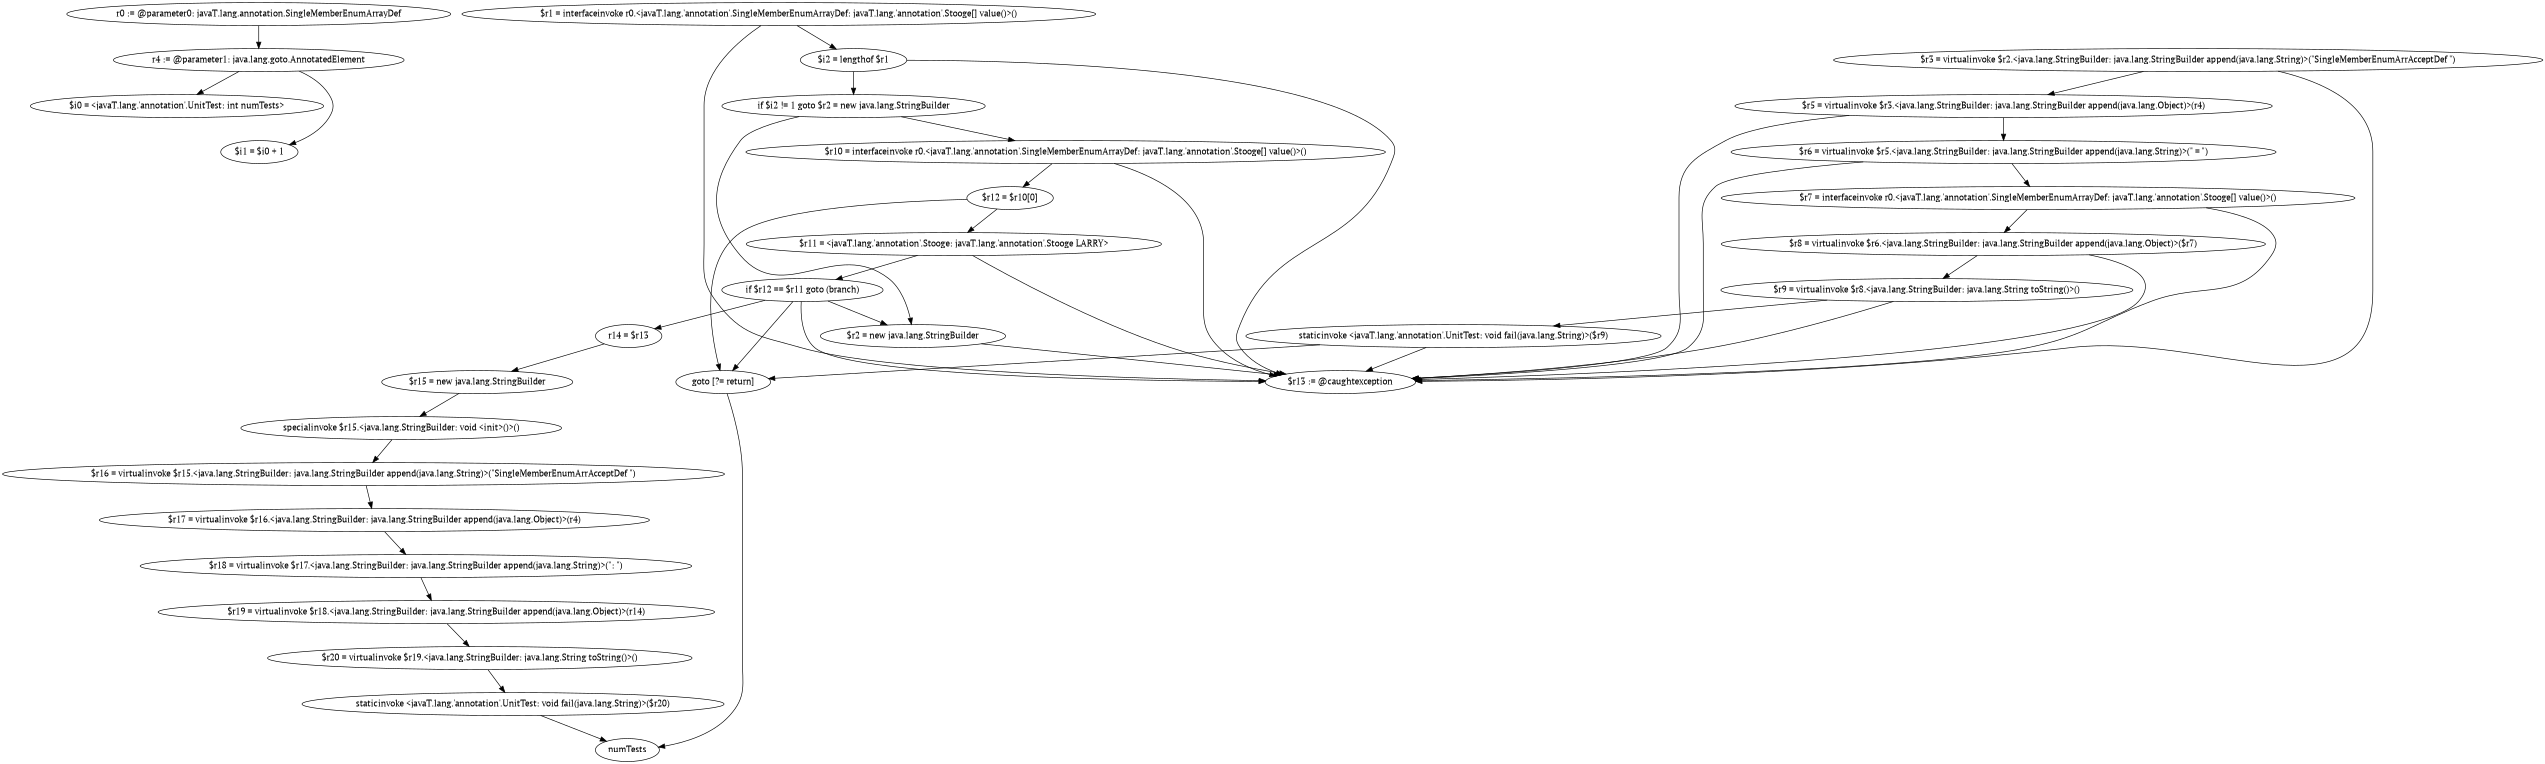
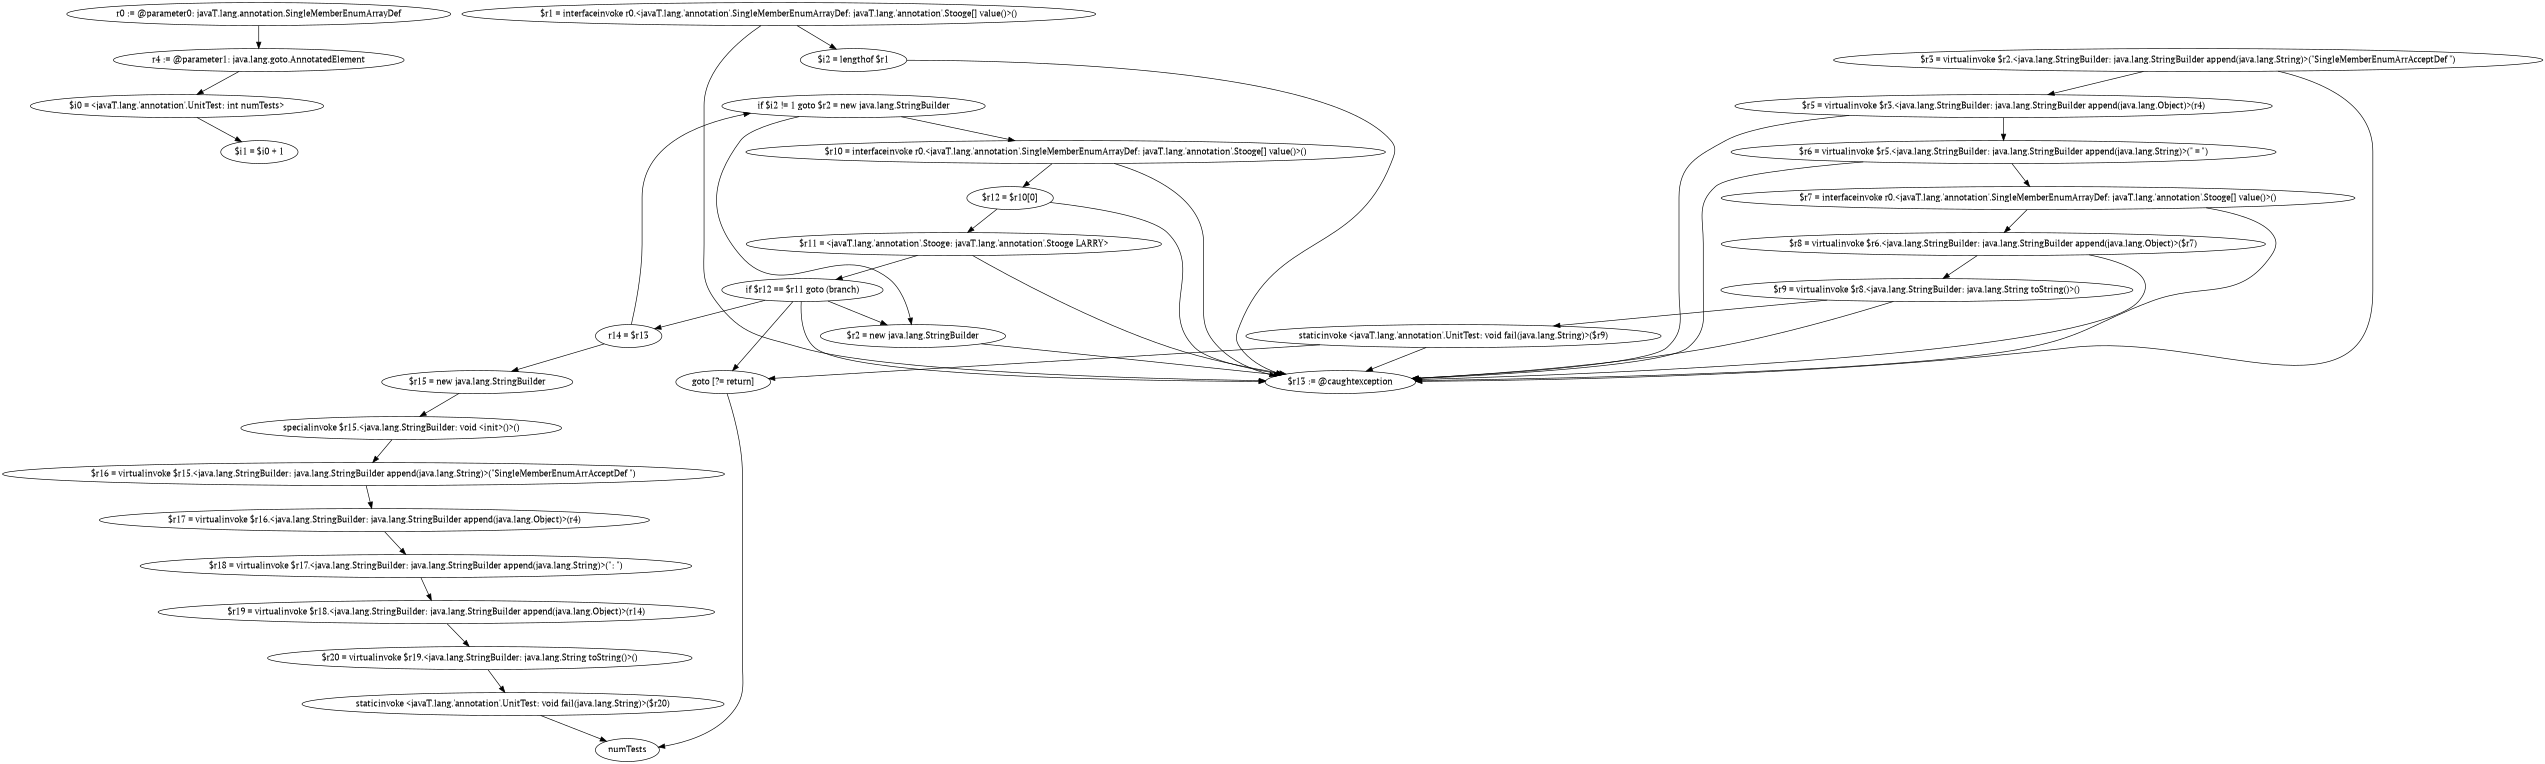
edge "$i2 = lengthof $r1" -> "if $i2 != 1 goto $r2 = new java.lang.StringBuilder": now "r14 = $r13" -> "if $i2 != 1 goto $r2 = new java.lang.StringBuilder"
edge "r4 := @parameter1: java.lang.goto.AnnotatedElement" -> "$i1 = $i0 + 1": now "$i0 = <javaT.lang.'annotation'.UnitTest: int numTests>" -> "$i1 = $i0 + 1"
edge "$r12 = $r10[0]" -> "goto [?= return]": now "$r12 = $r10[0]" -> "$r13 := @caughtexception"
